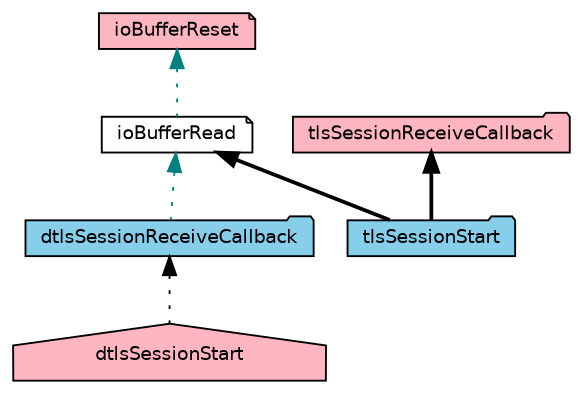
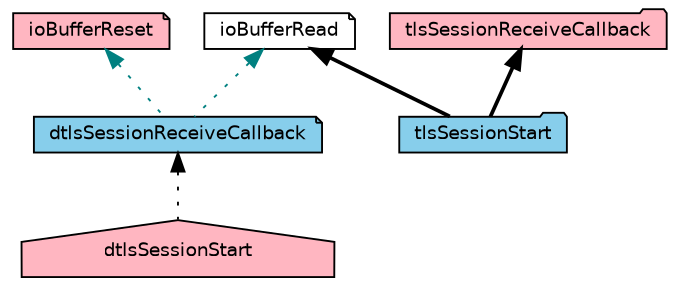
edge "ioBufferRead" -> "ioBufferReset": now "dtlsSessionReceiveCallback" -> "ioBufferReset"
node "dtlsSessionReceiveCallback": shape folder -> note
